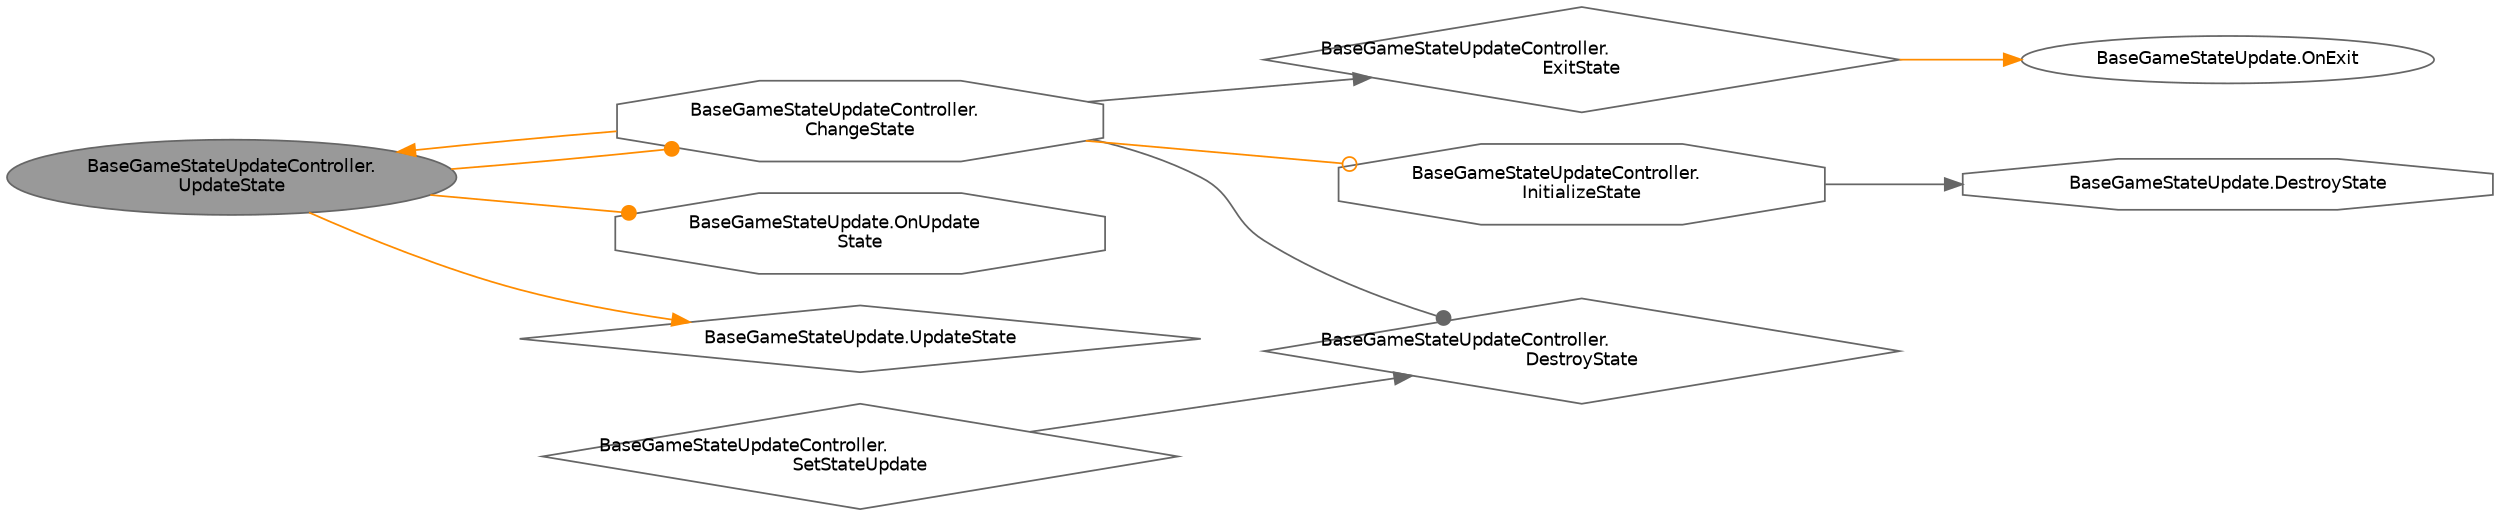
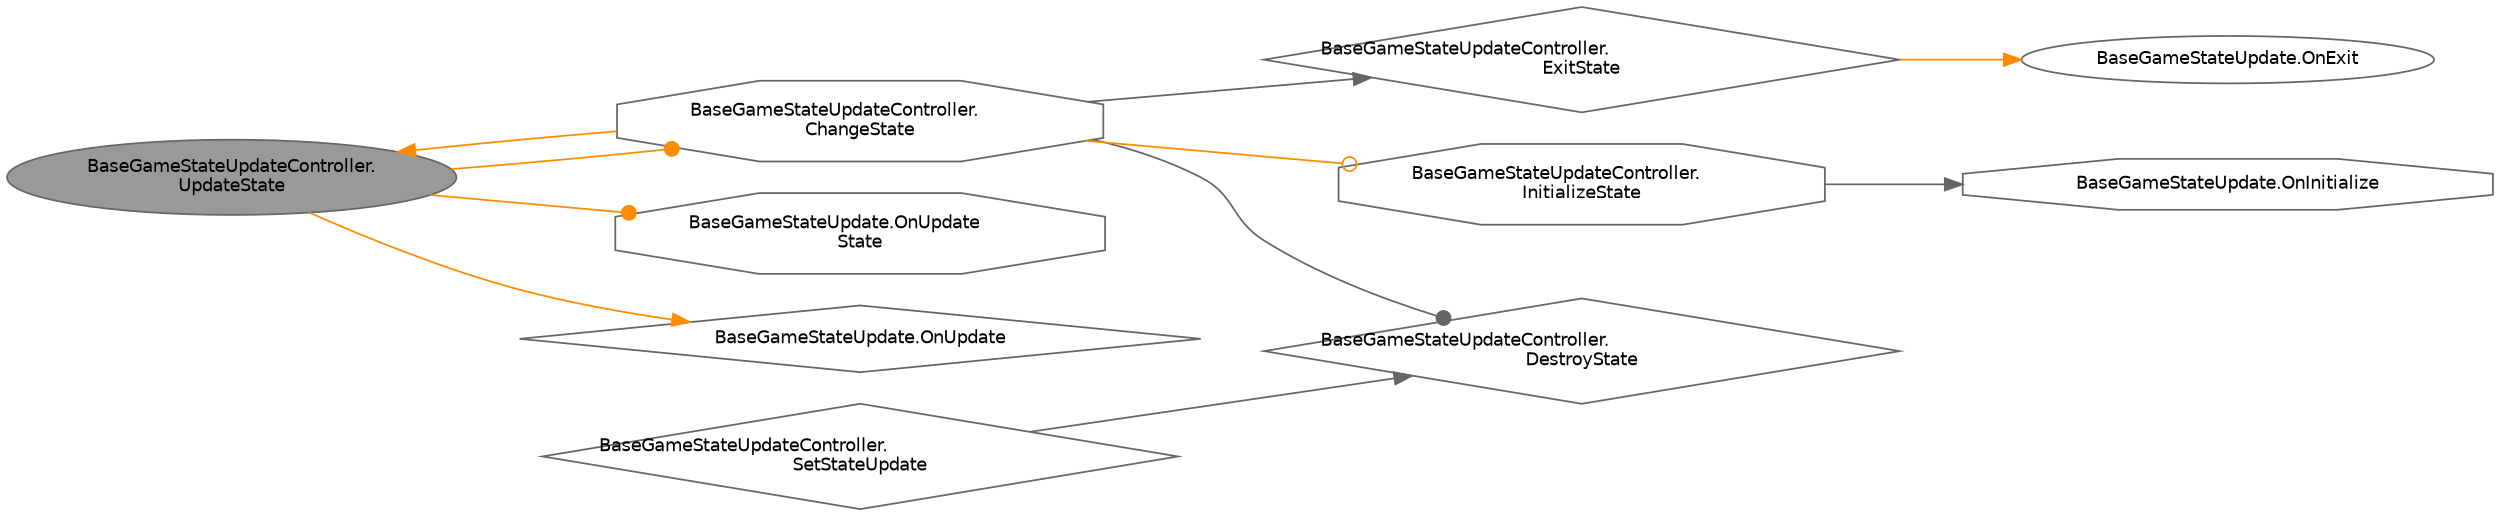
node "BaseGameStateUpdate.DestroyState": label "BaseGameStateUpdate.DestroyState" -> "BaseGameStateUpdate.OnInitialize"
node "BaseGameStateUpdate.UpdateState": label "BaseGameStateUpdate.UpdateState" -> "BaseGameStateUpdate.OnUpdate"
